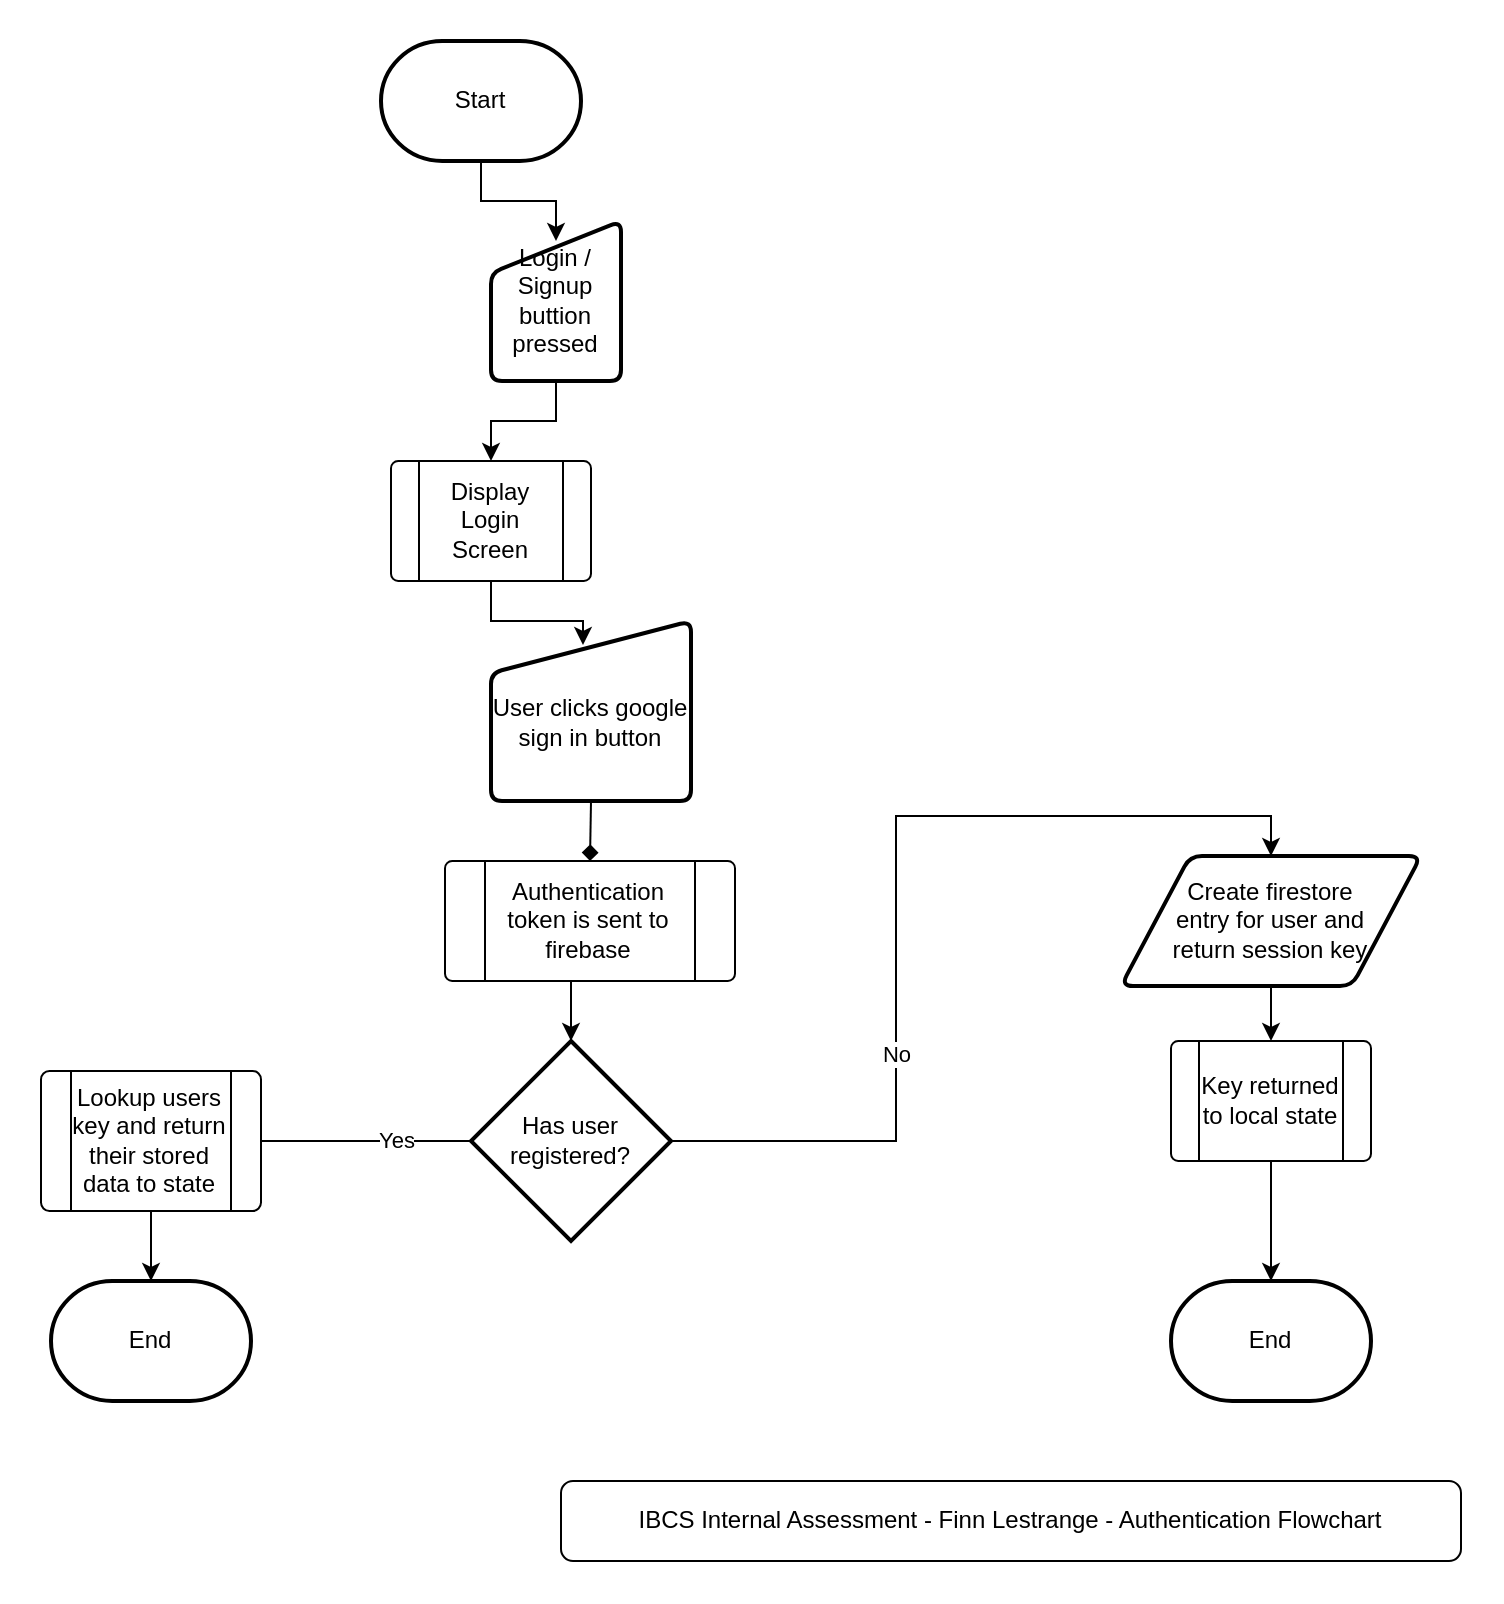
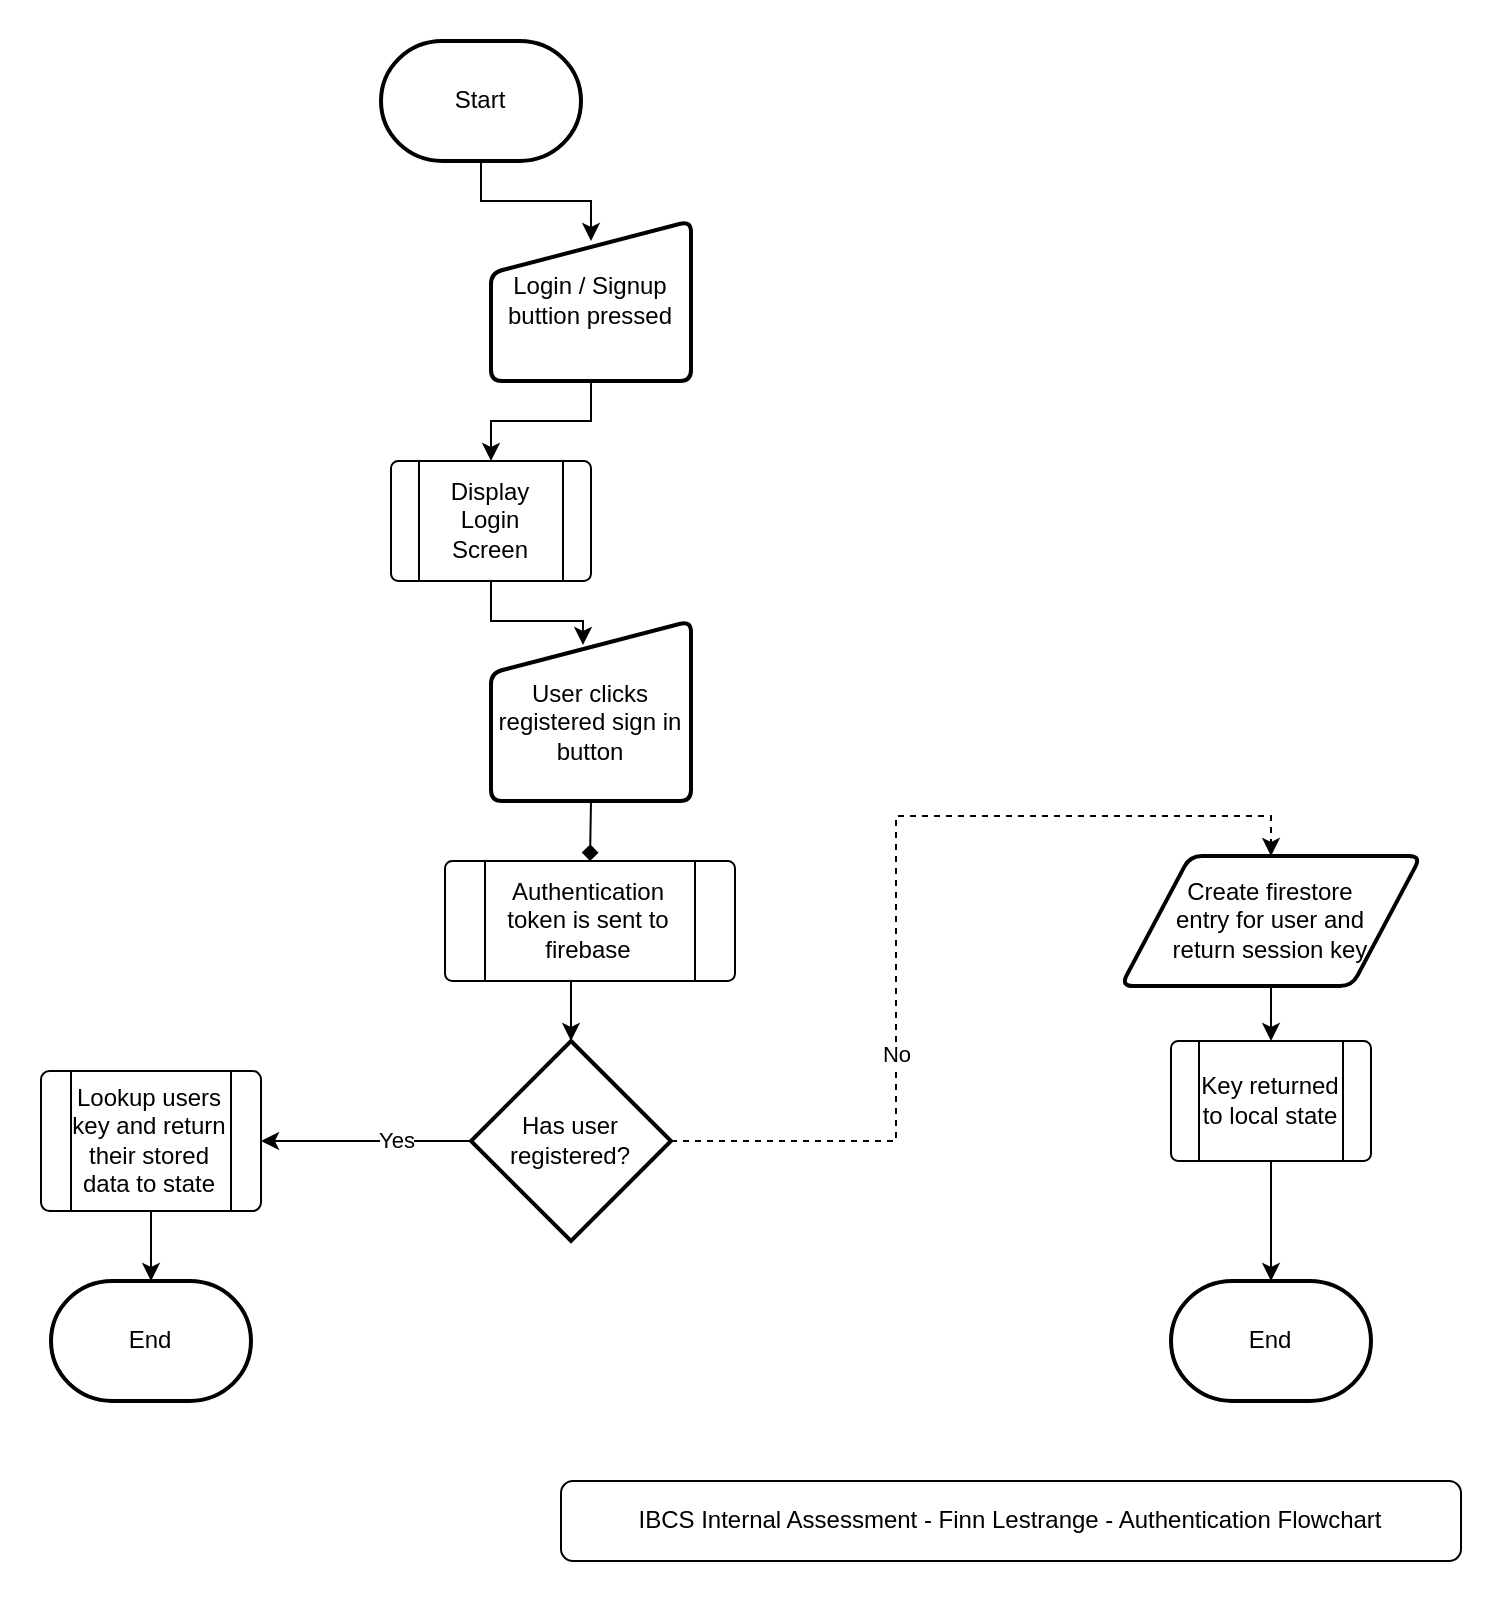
node "Login / Signup buttion pressed": size 130x160 -> 200x160
node "User clicks google sign in button": label "User clicks google sign in button" -> "User clicks registered sign in button"
edge "Has user registered?" -> "Create firestore entry for user and return session key": style solid -> dashed
edge "Lookup users key and return their stored data to state" -- "Has user registered?": arrowhead none -> classic
